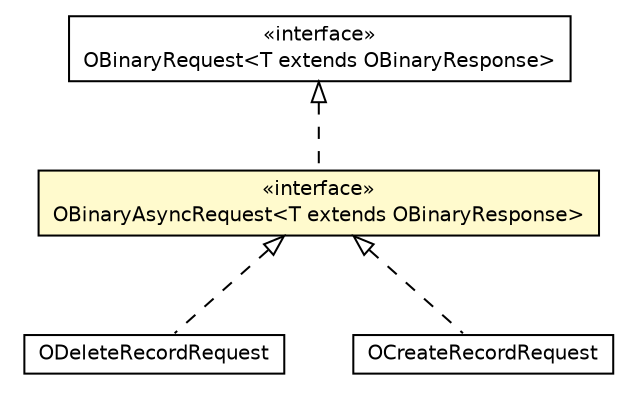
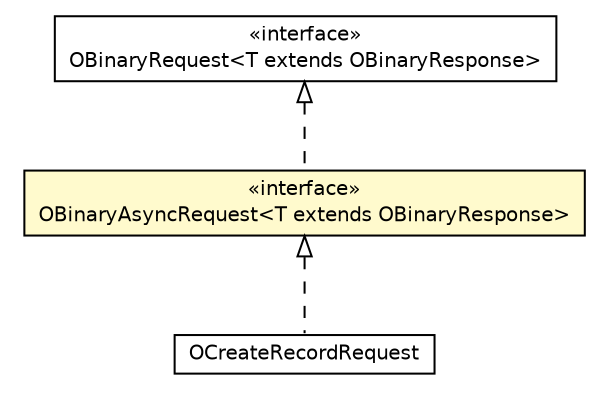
node "ODeleteRecordRequest": removed
